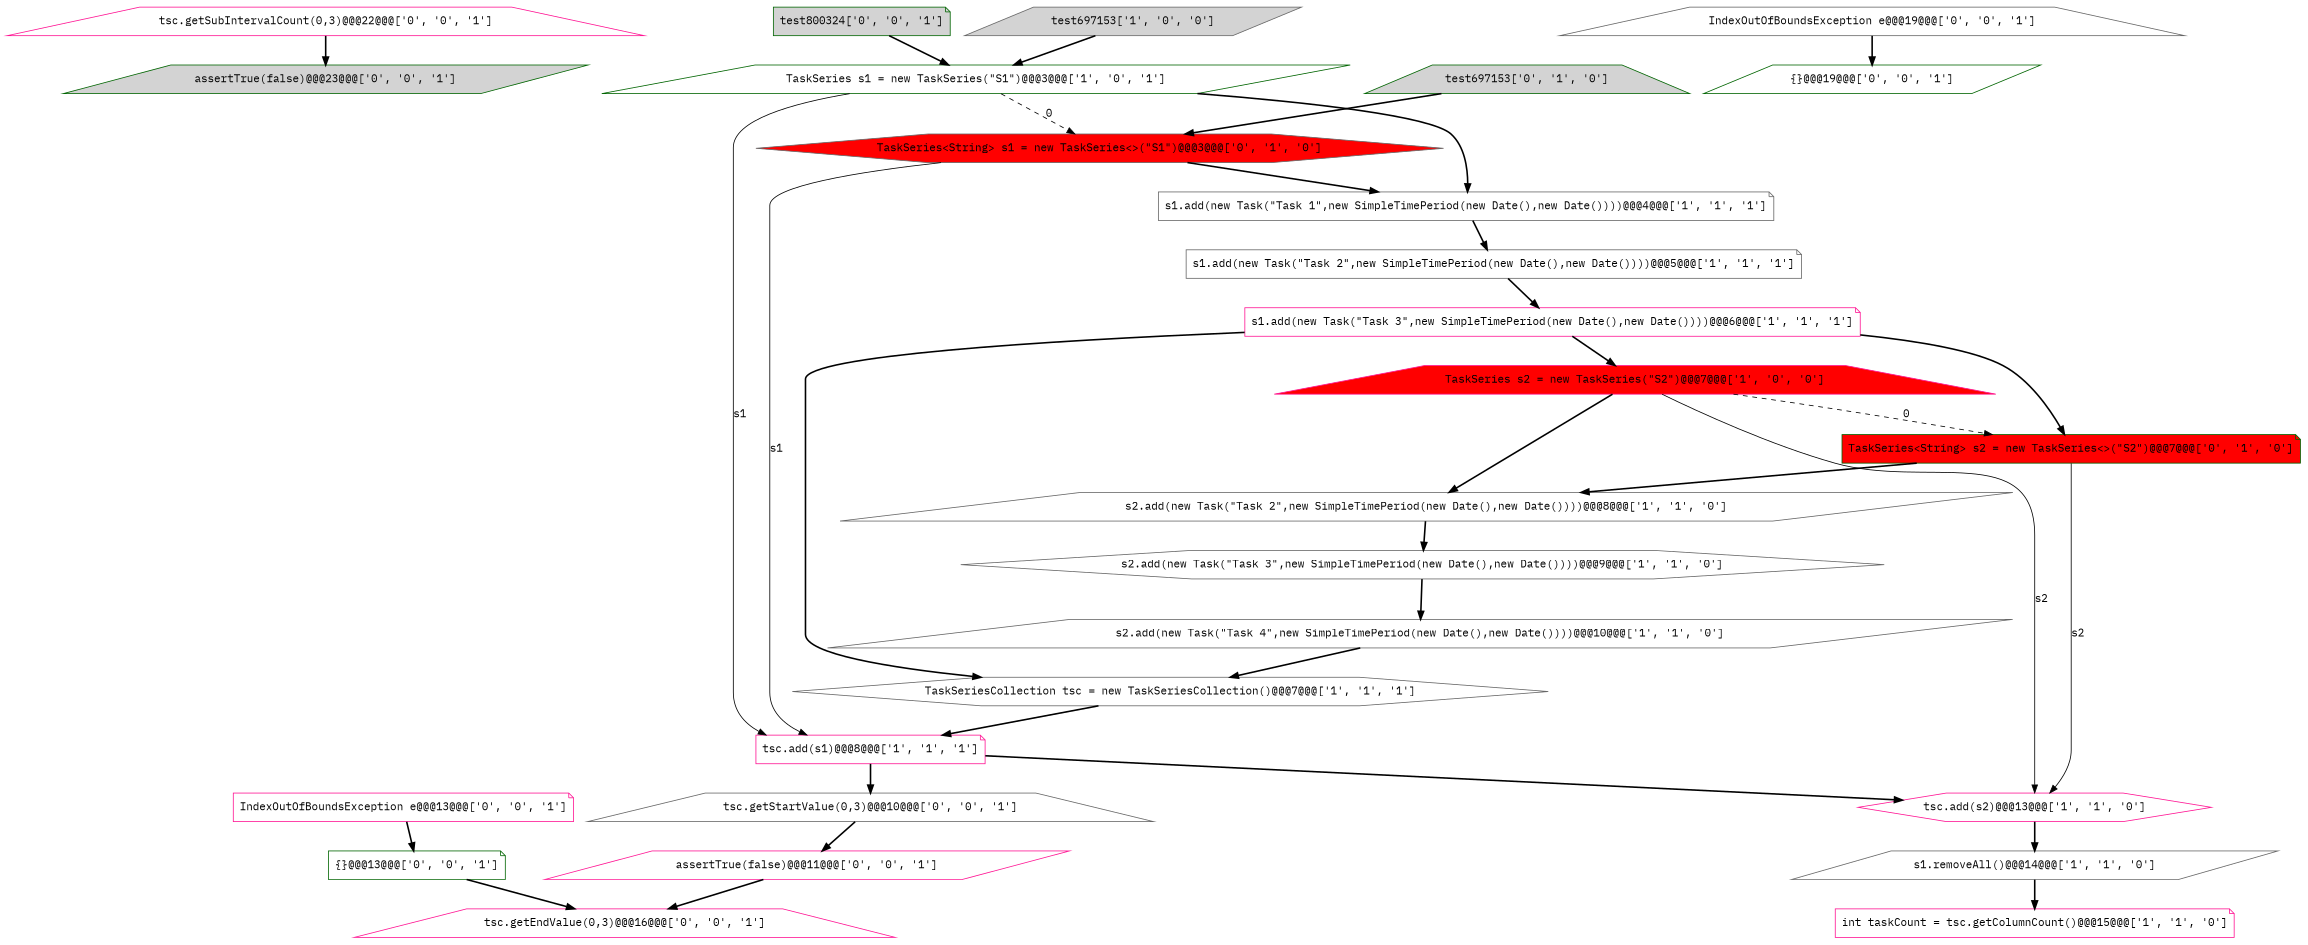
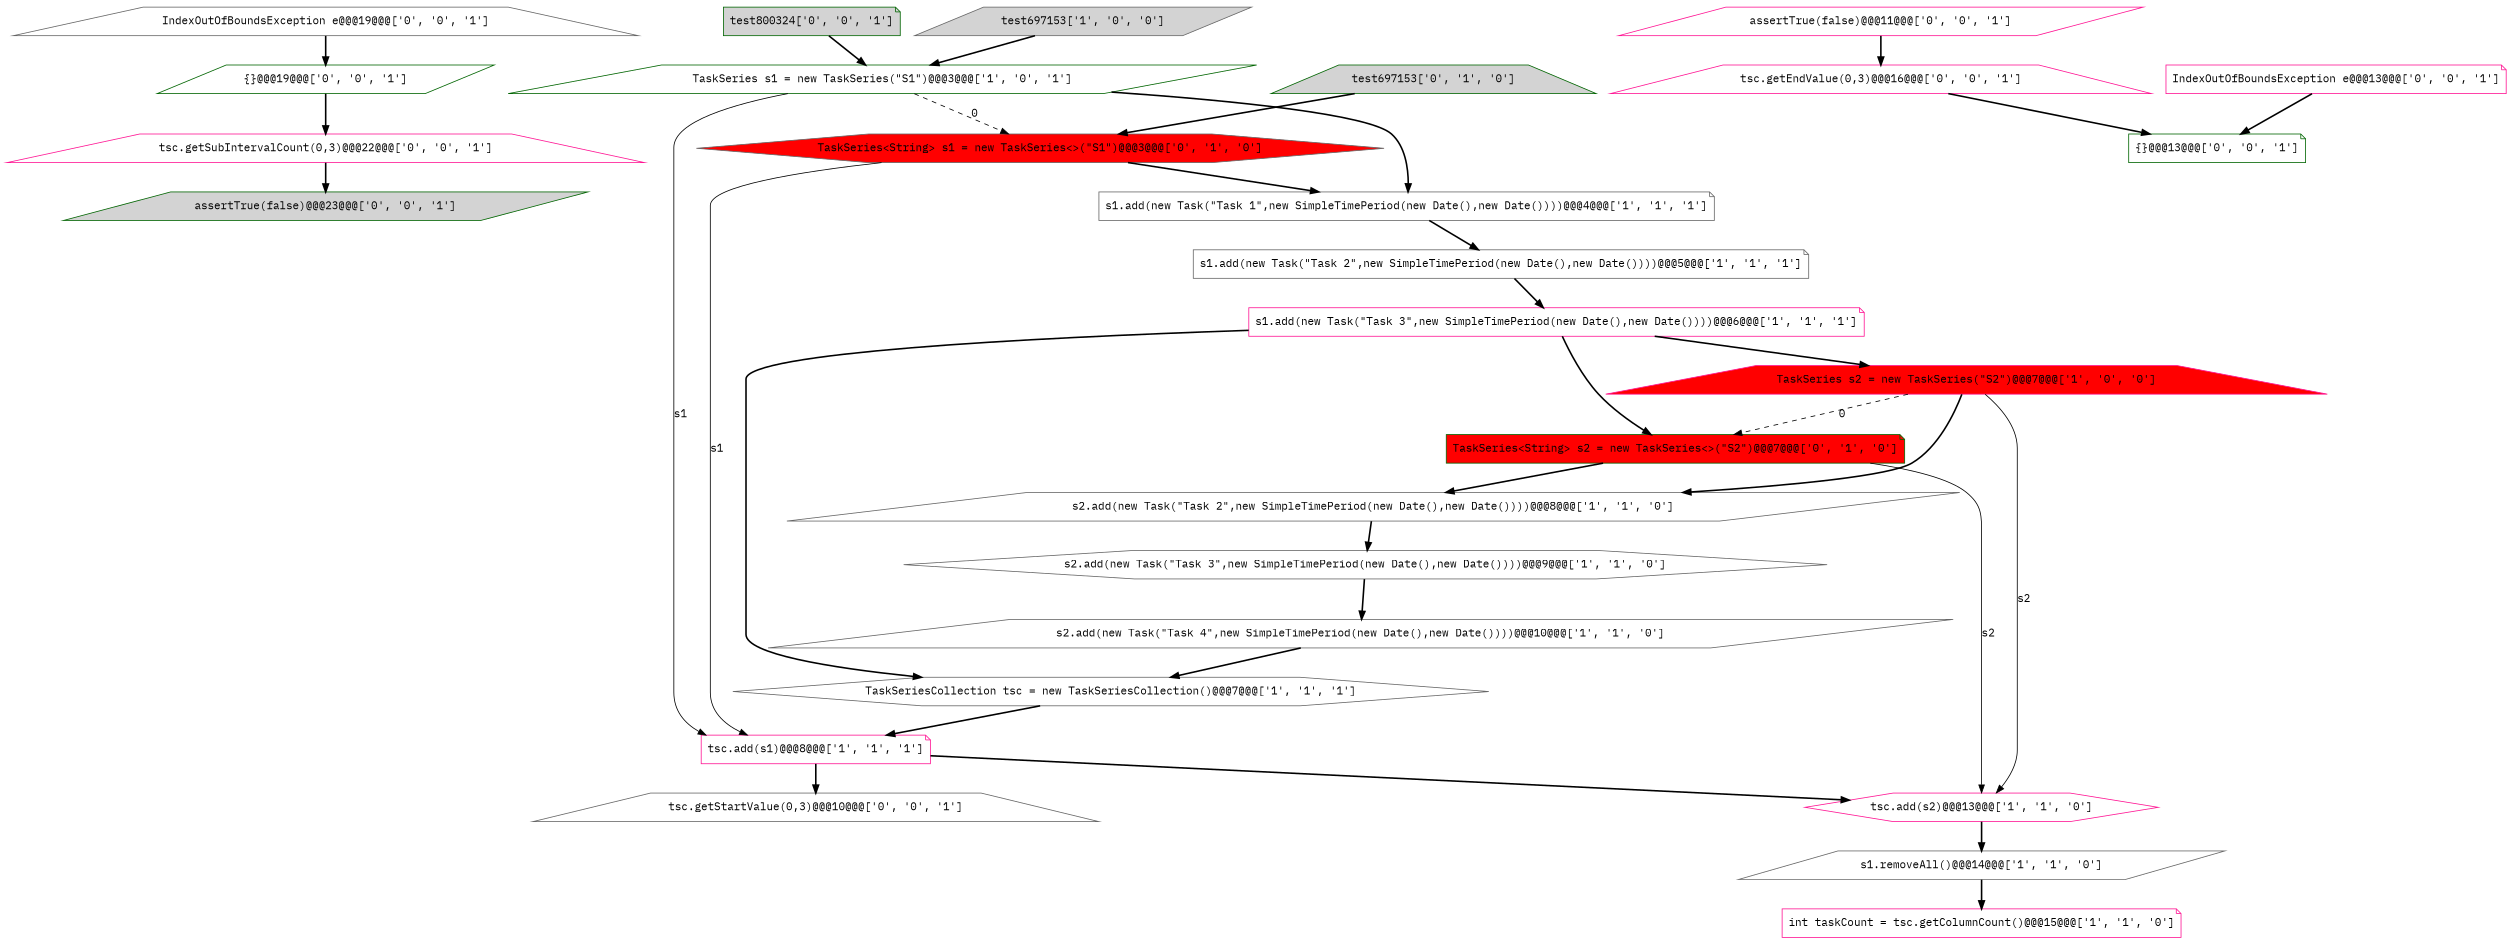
edge "{}@@@19@@@['0', '0', '1']" -> "tsc.getSubIntervalCount(0,3)@@@22@@@['0', '0', '1']": added
edge "tsc.getStartValue(0,3)@@@10@@@['0', '0', '1']" -> "assertTrue(false)@@@11@@@['0', '0', '1']": removed
edge "{}@@@13@@@['0', '0', '1']" -> "tsc.getEndValue(0,3)@@@16@@@['0', '0', '1']": reversed
